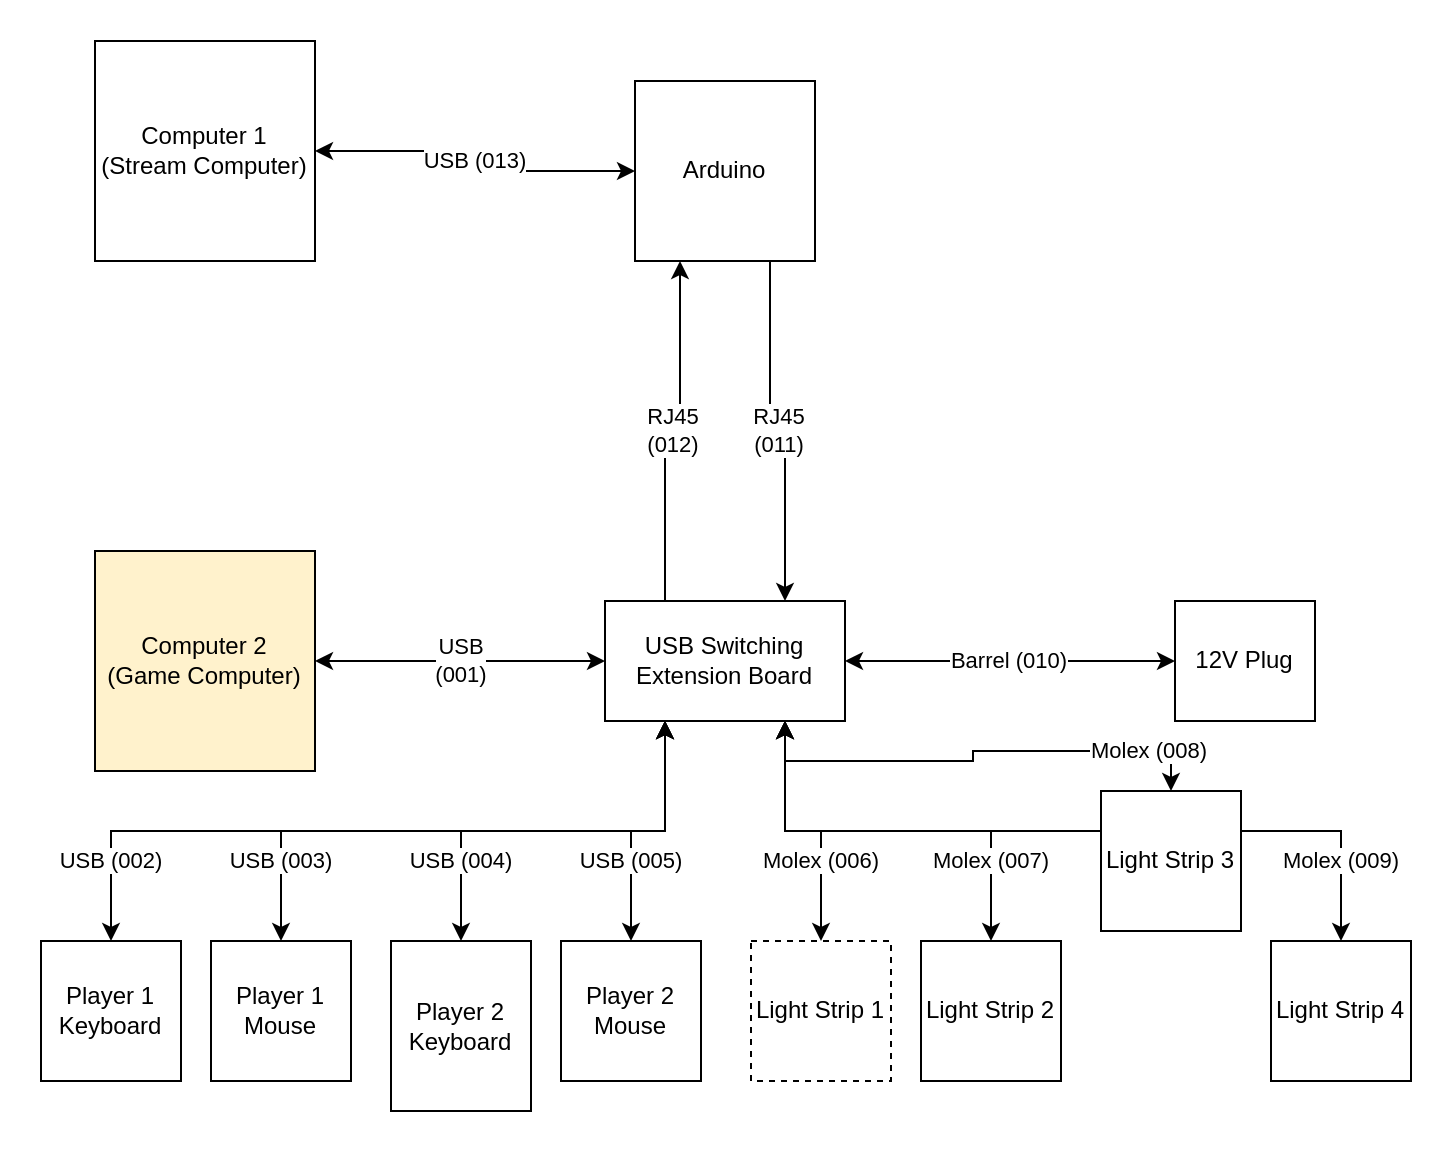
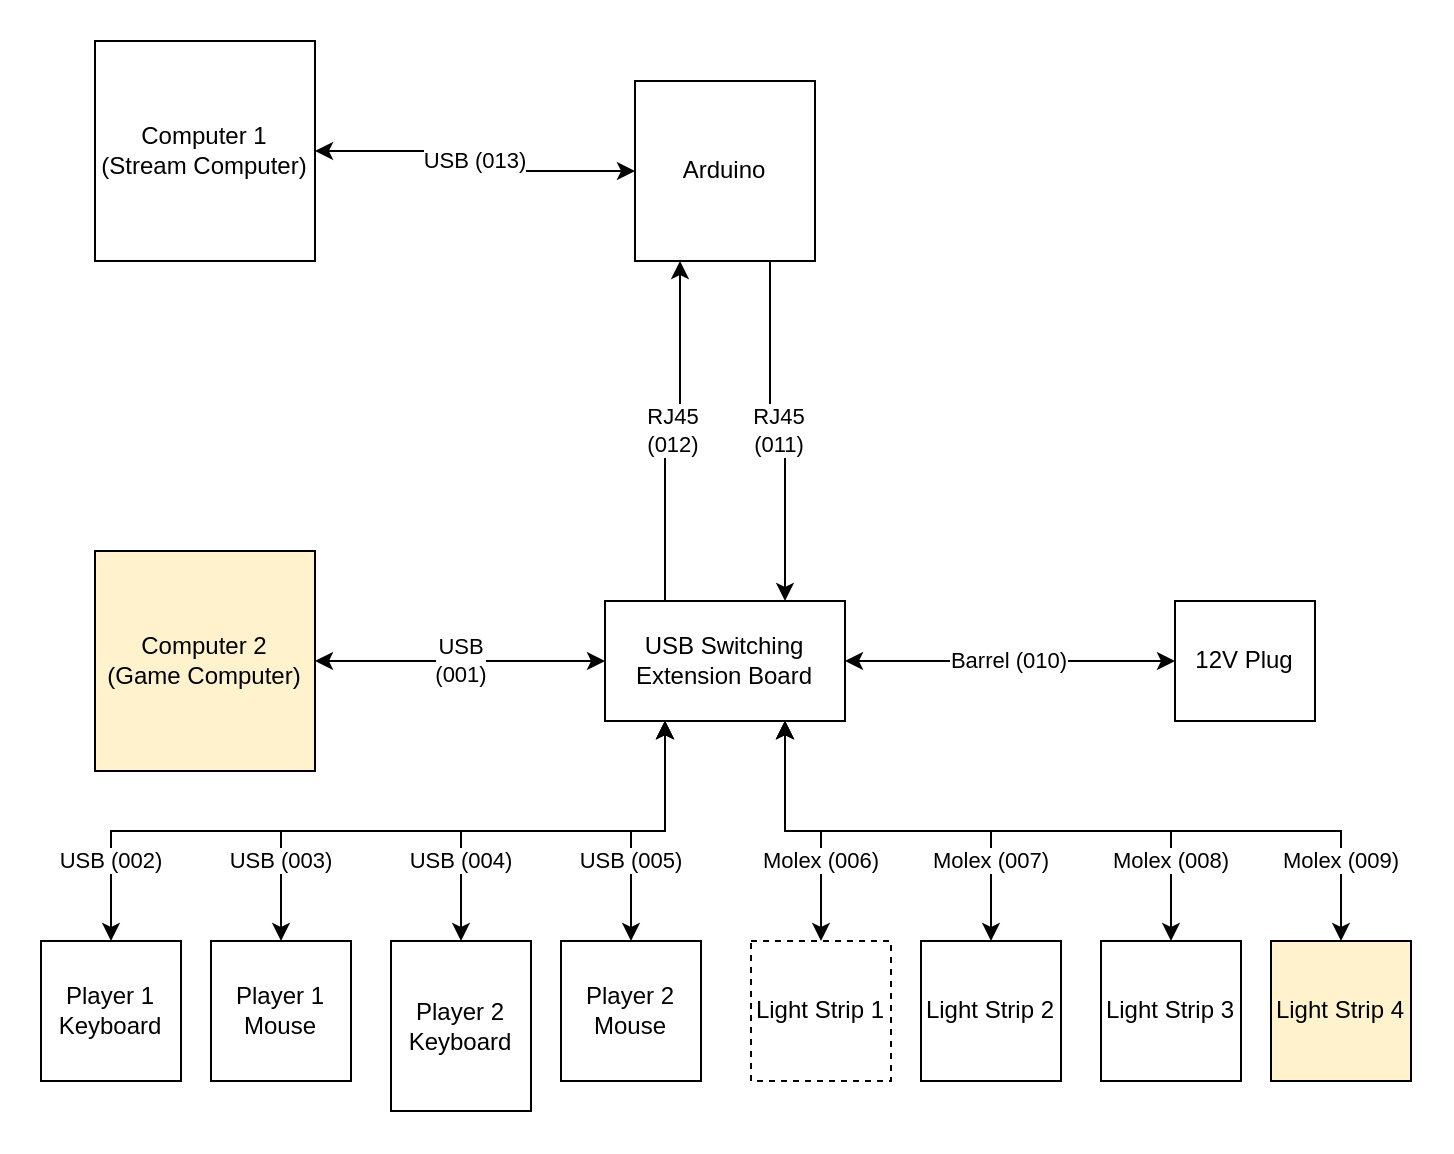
node "Light Strip 3": moved (1171, 861) -> (1171, 1011)
node "Light Strip 4": fillcolor #ffffff -> #fff2cc
